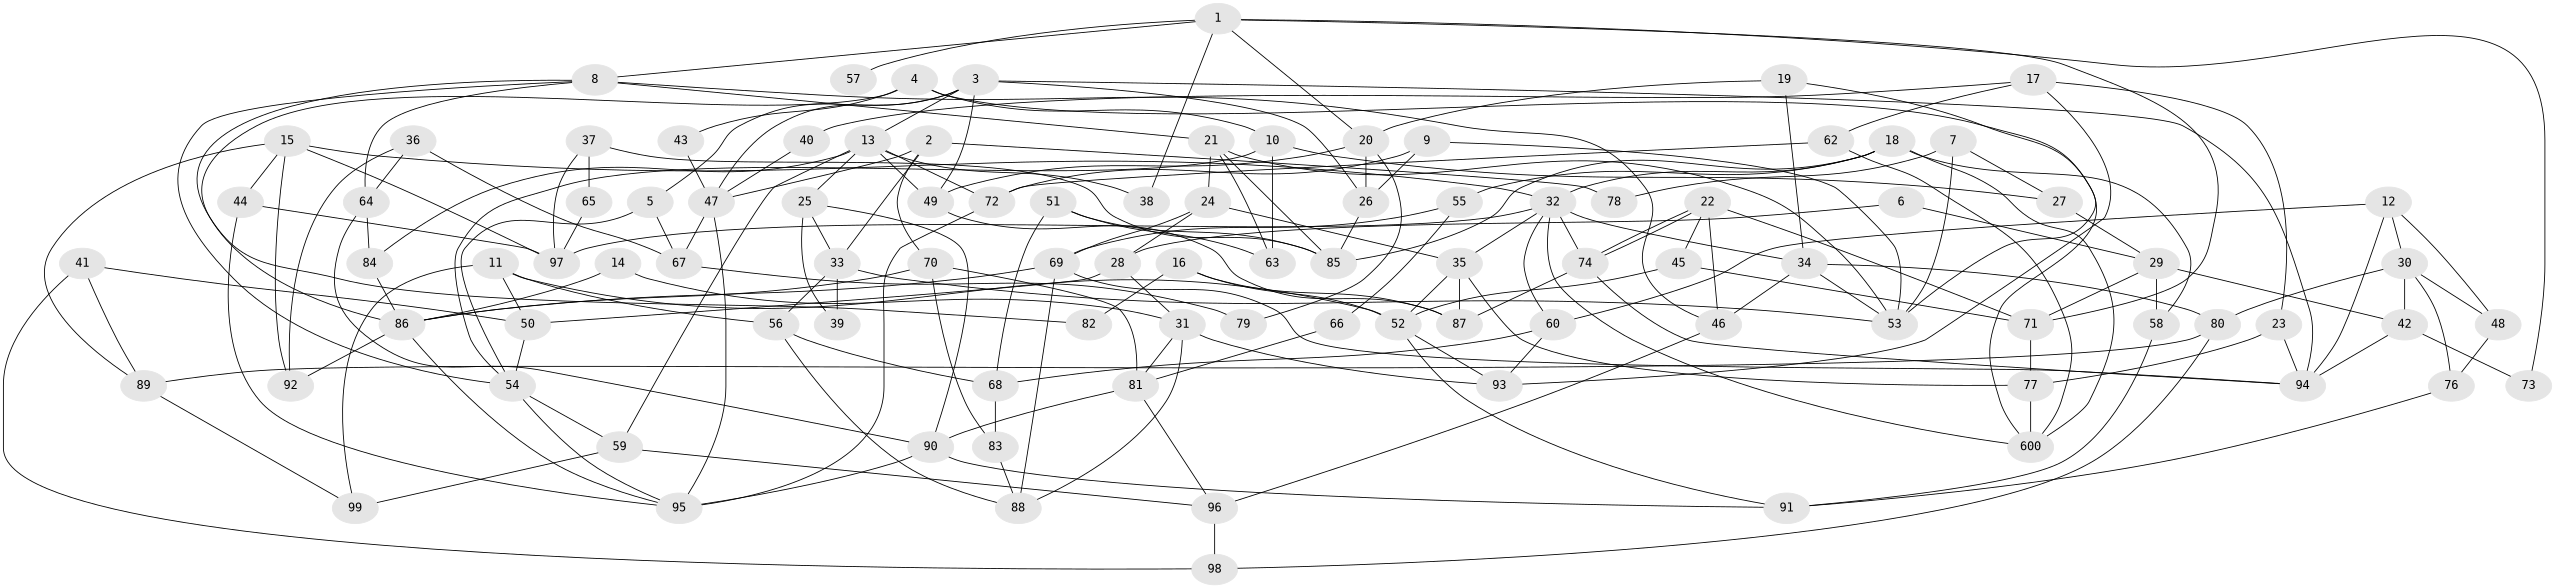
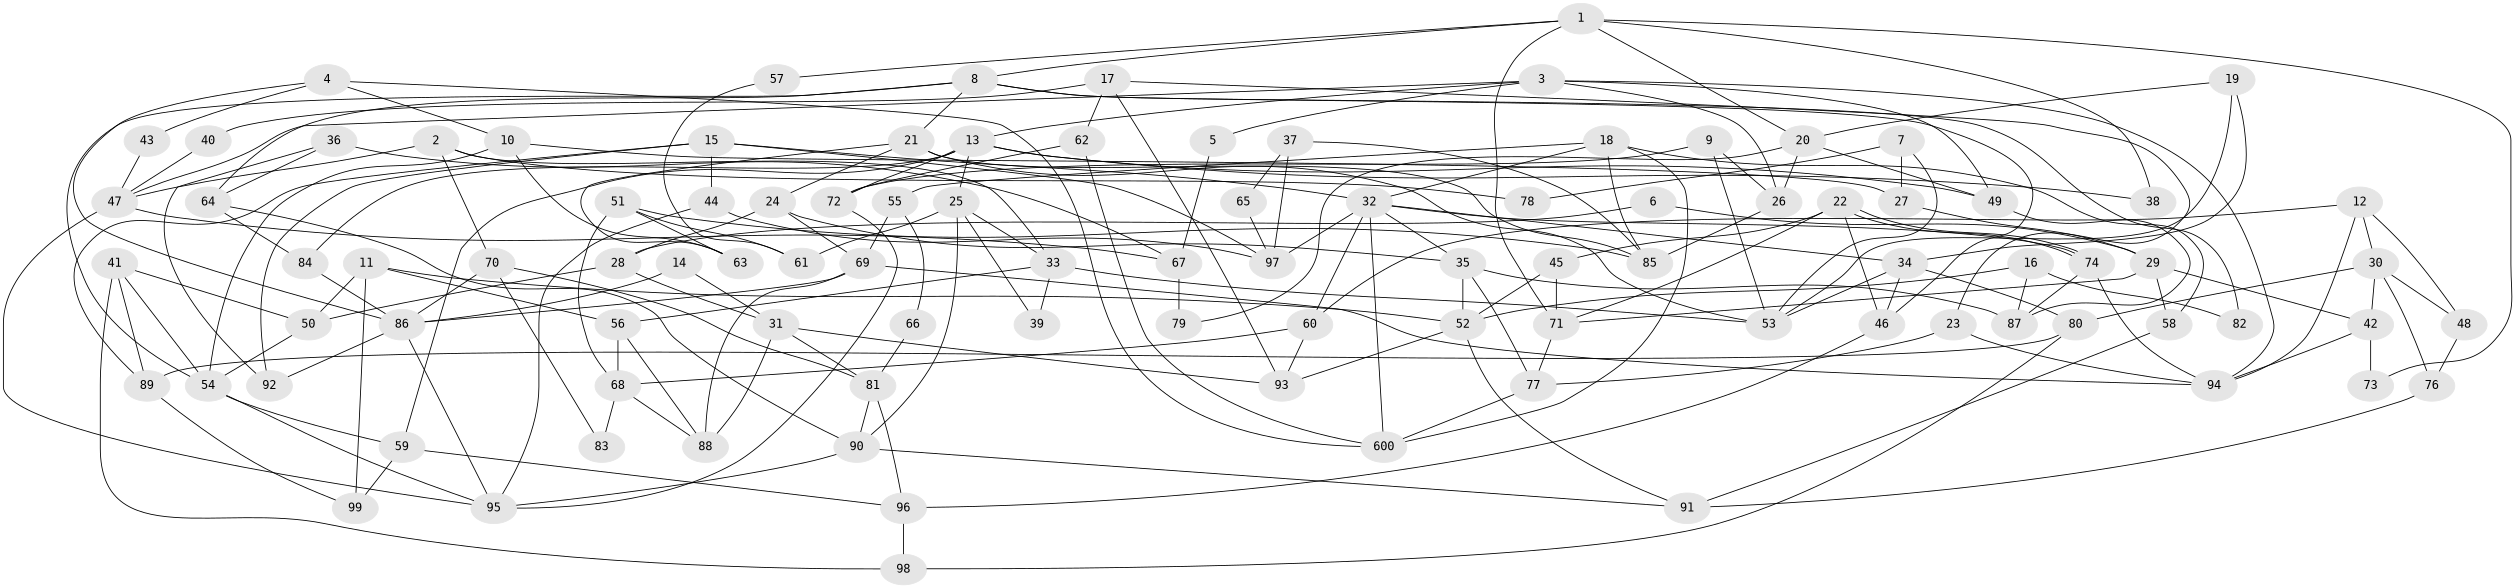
edge "5" -- "54": now "41" -- "54"
node "61": added
edge "83" -- "88": now "68" -- "88"
